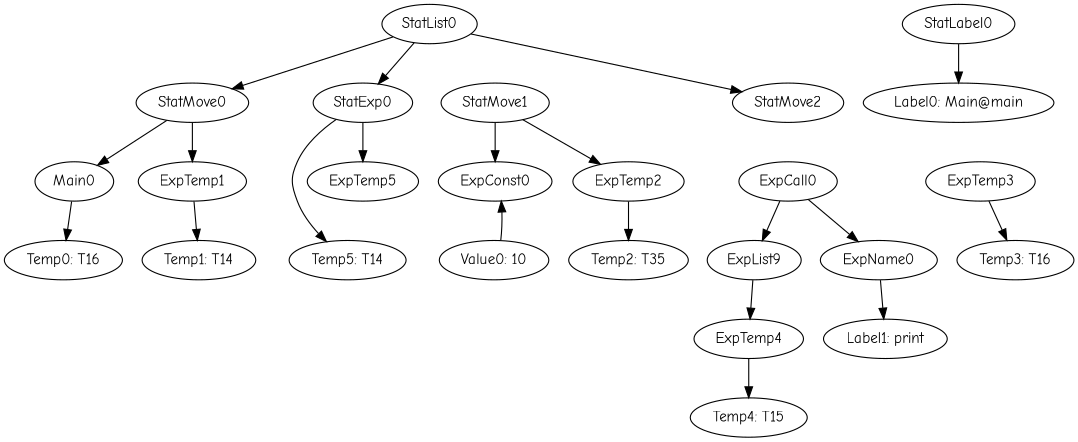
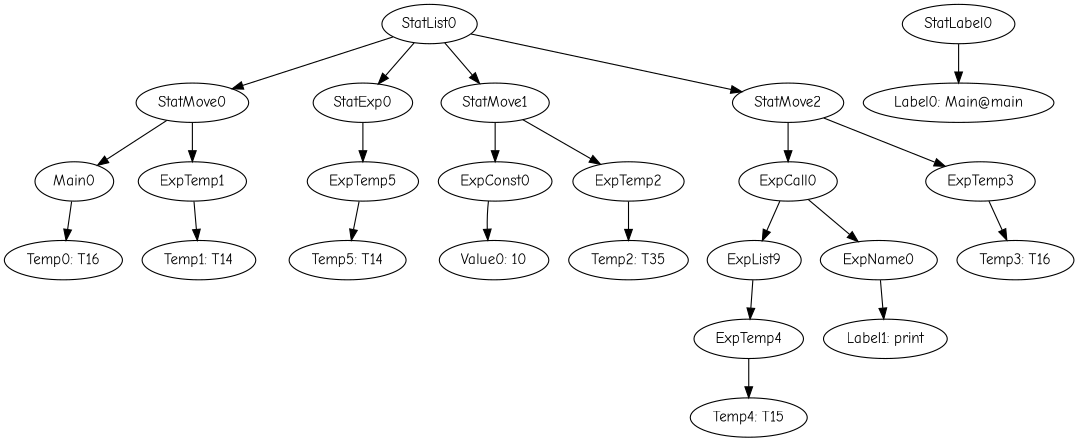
edge "StatList0" -> "StatMove1": added
edge "StatMove2" -> "ExpCall0": added
edge "StatMove2" -> "ExpTemp3": added
edge "StatExp0" -> "Temp5: T14": now "ExpTemp5" -> "Temp5: T14"
edge "Value0: 10" -> "ExpConst0": reversed
